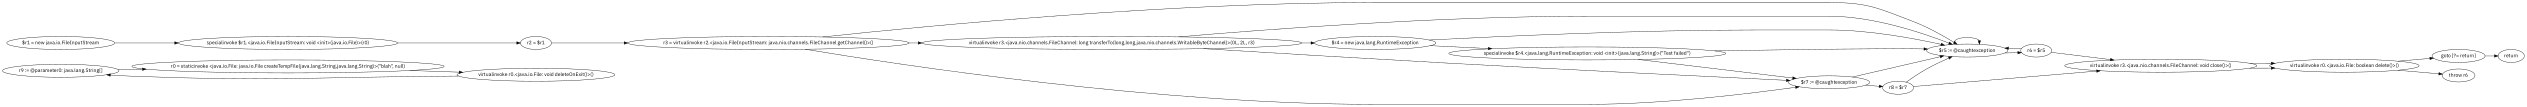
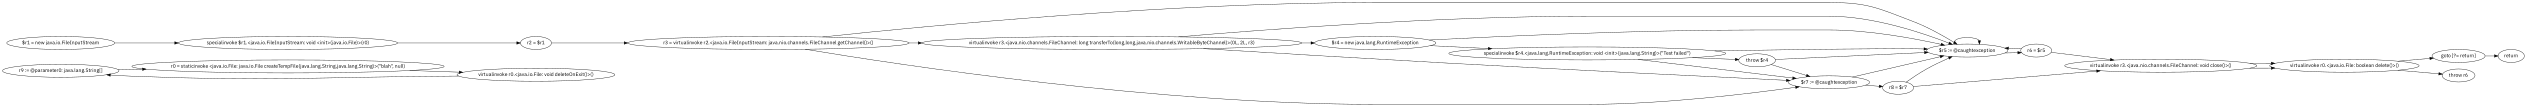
node "throw $r4": added
